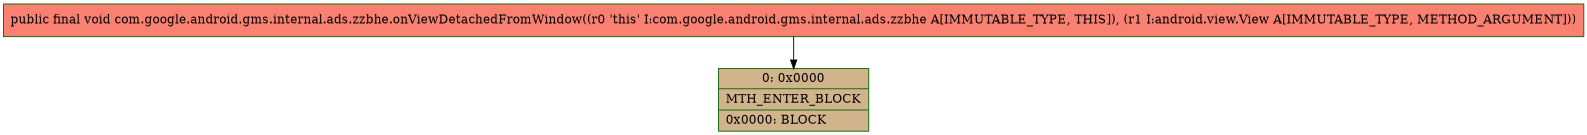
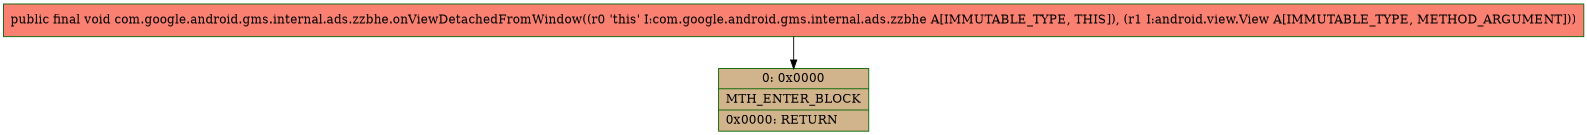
node "0: 0x0000": text "0x0000: BLOCK" -> "0x0000: RETURN"
